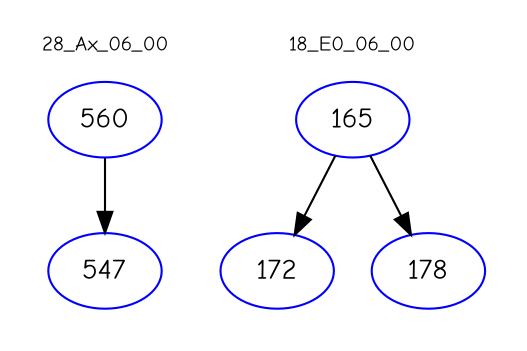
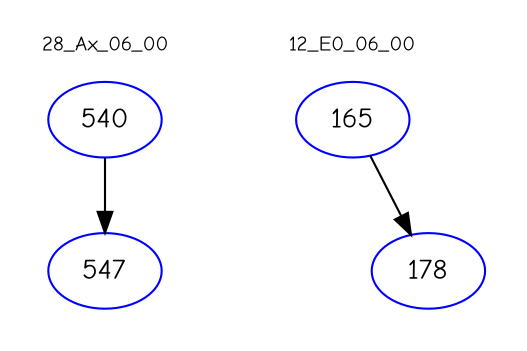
cluster "18_E0_06_00": label "18_E0_06_00" -> "12_E0_06_00"
node "560": label "560" -> "540"
node "172": removed
